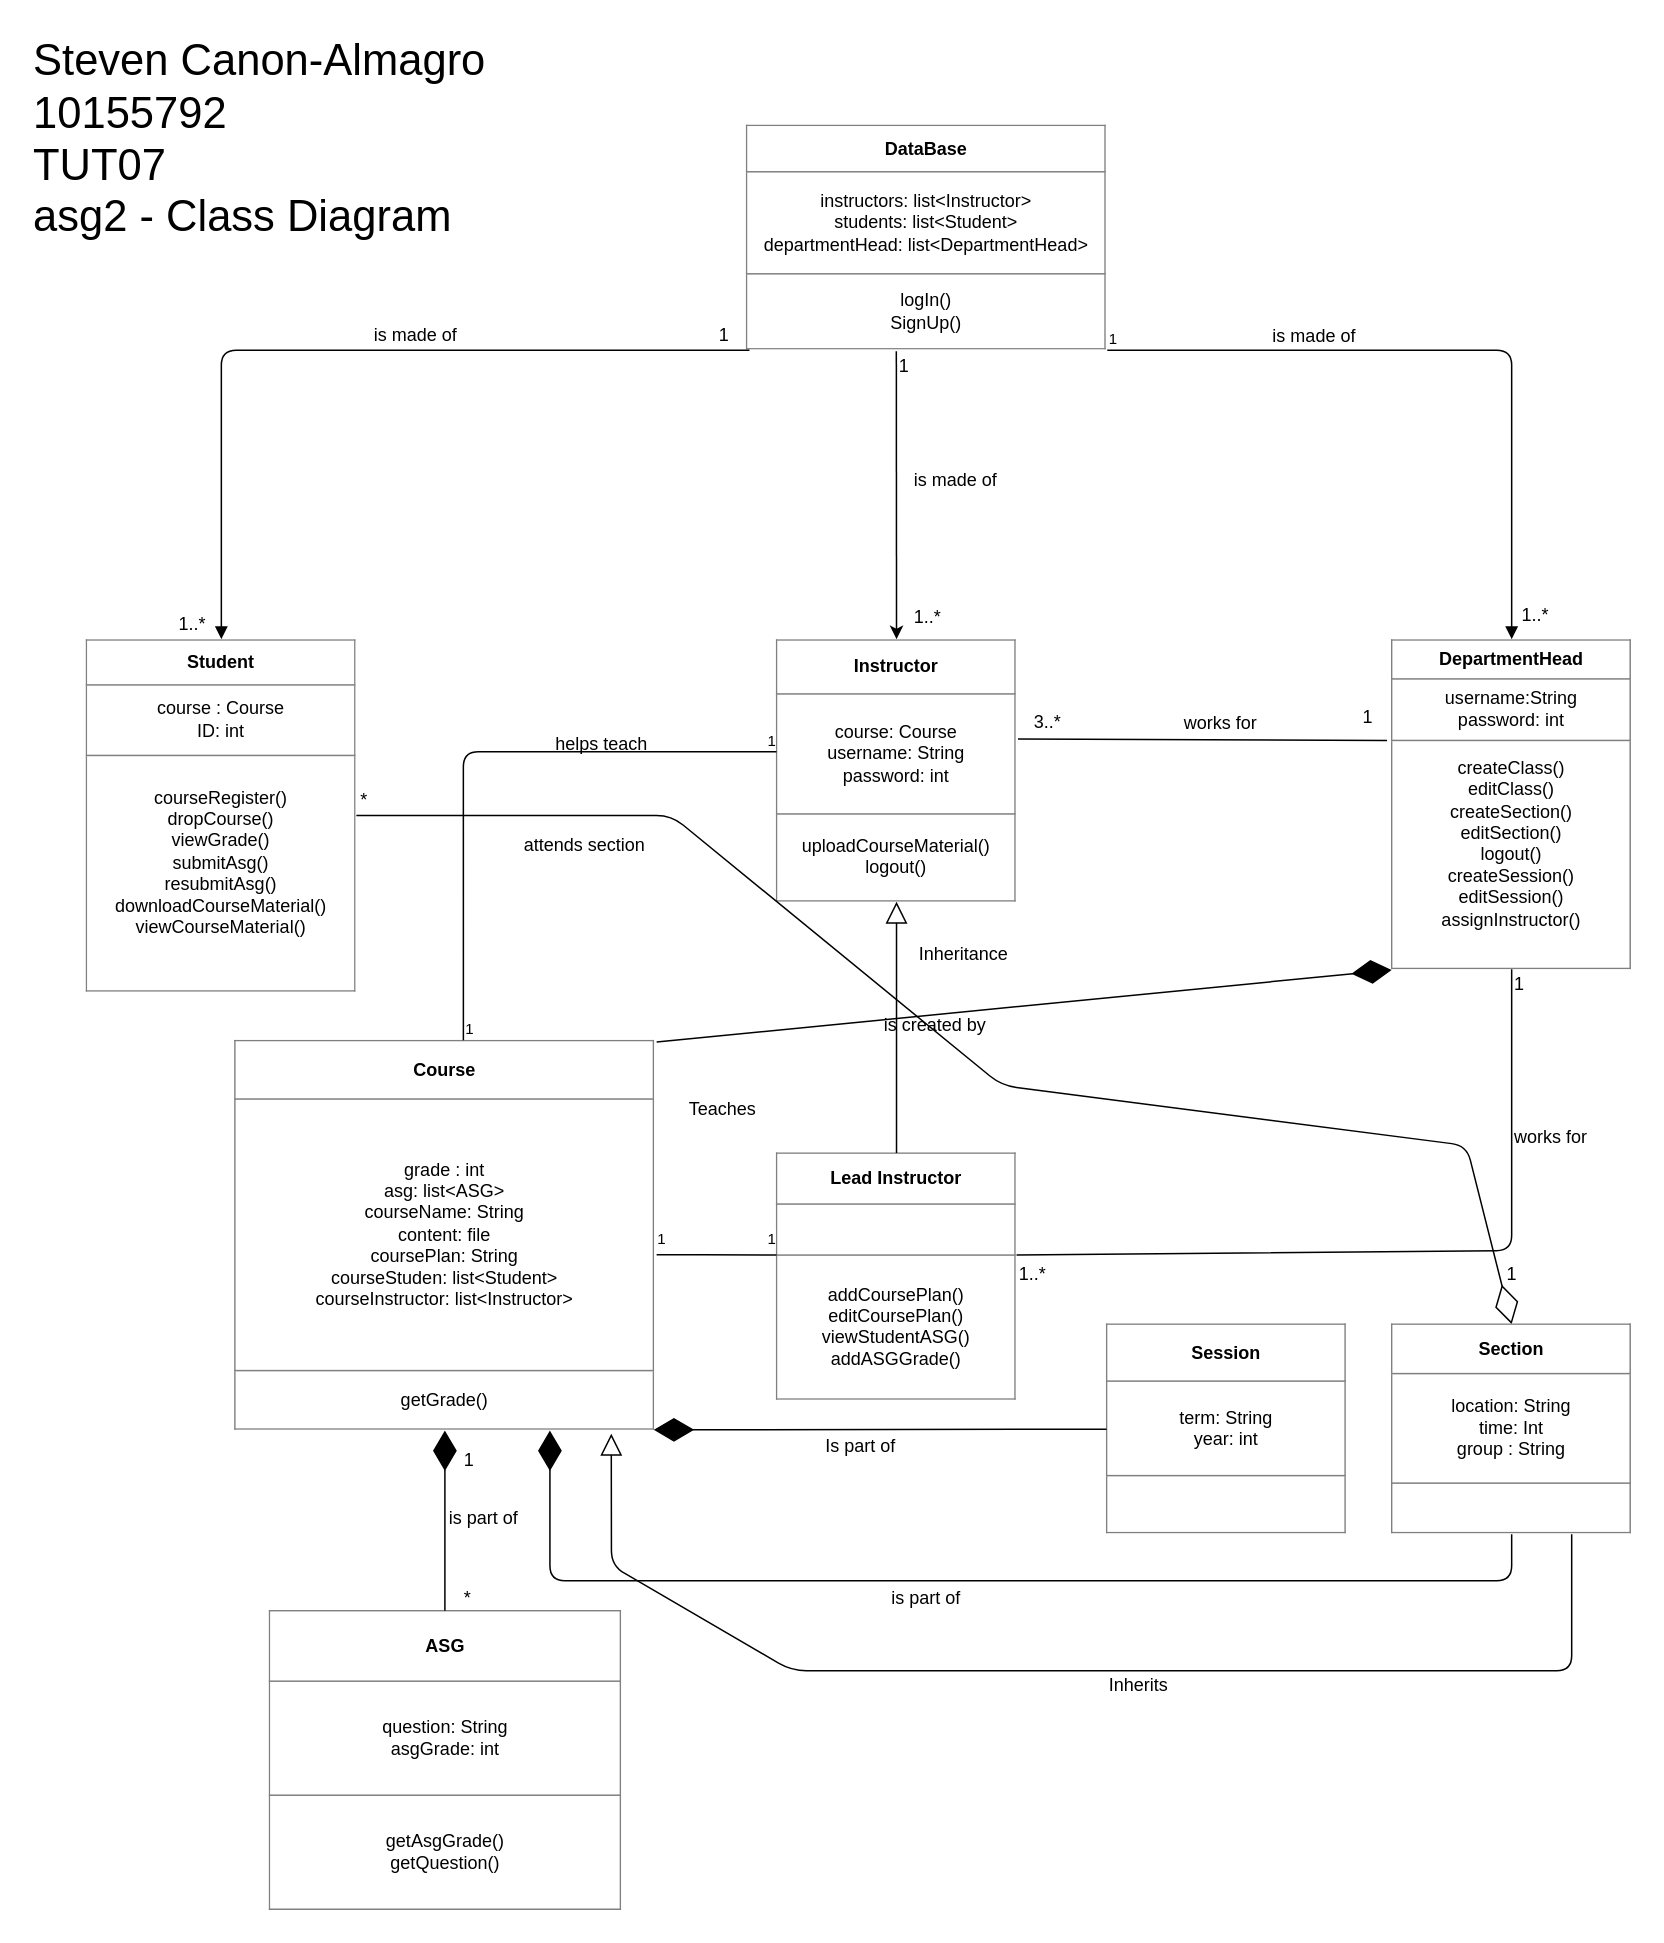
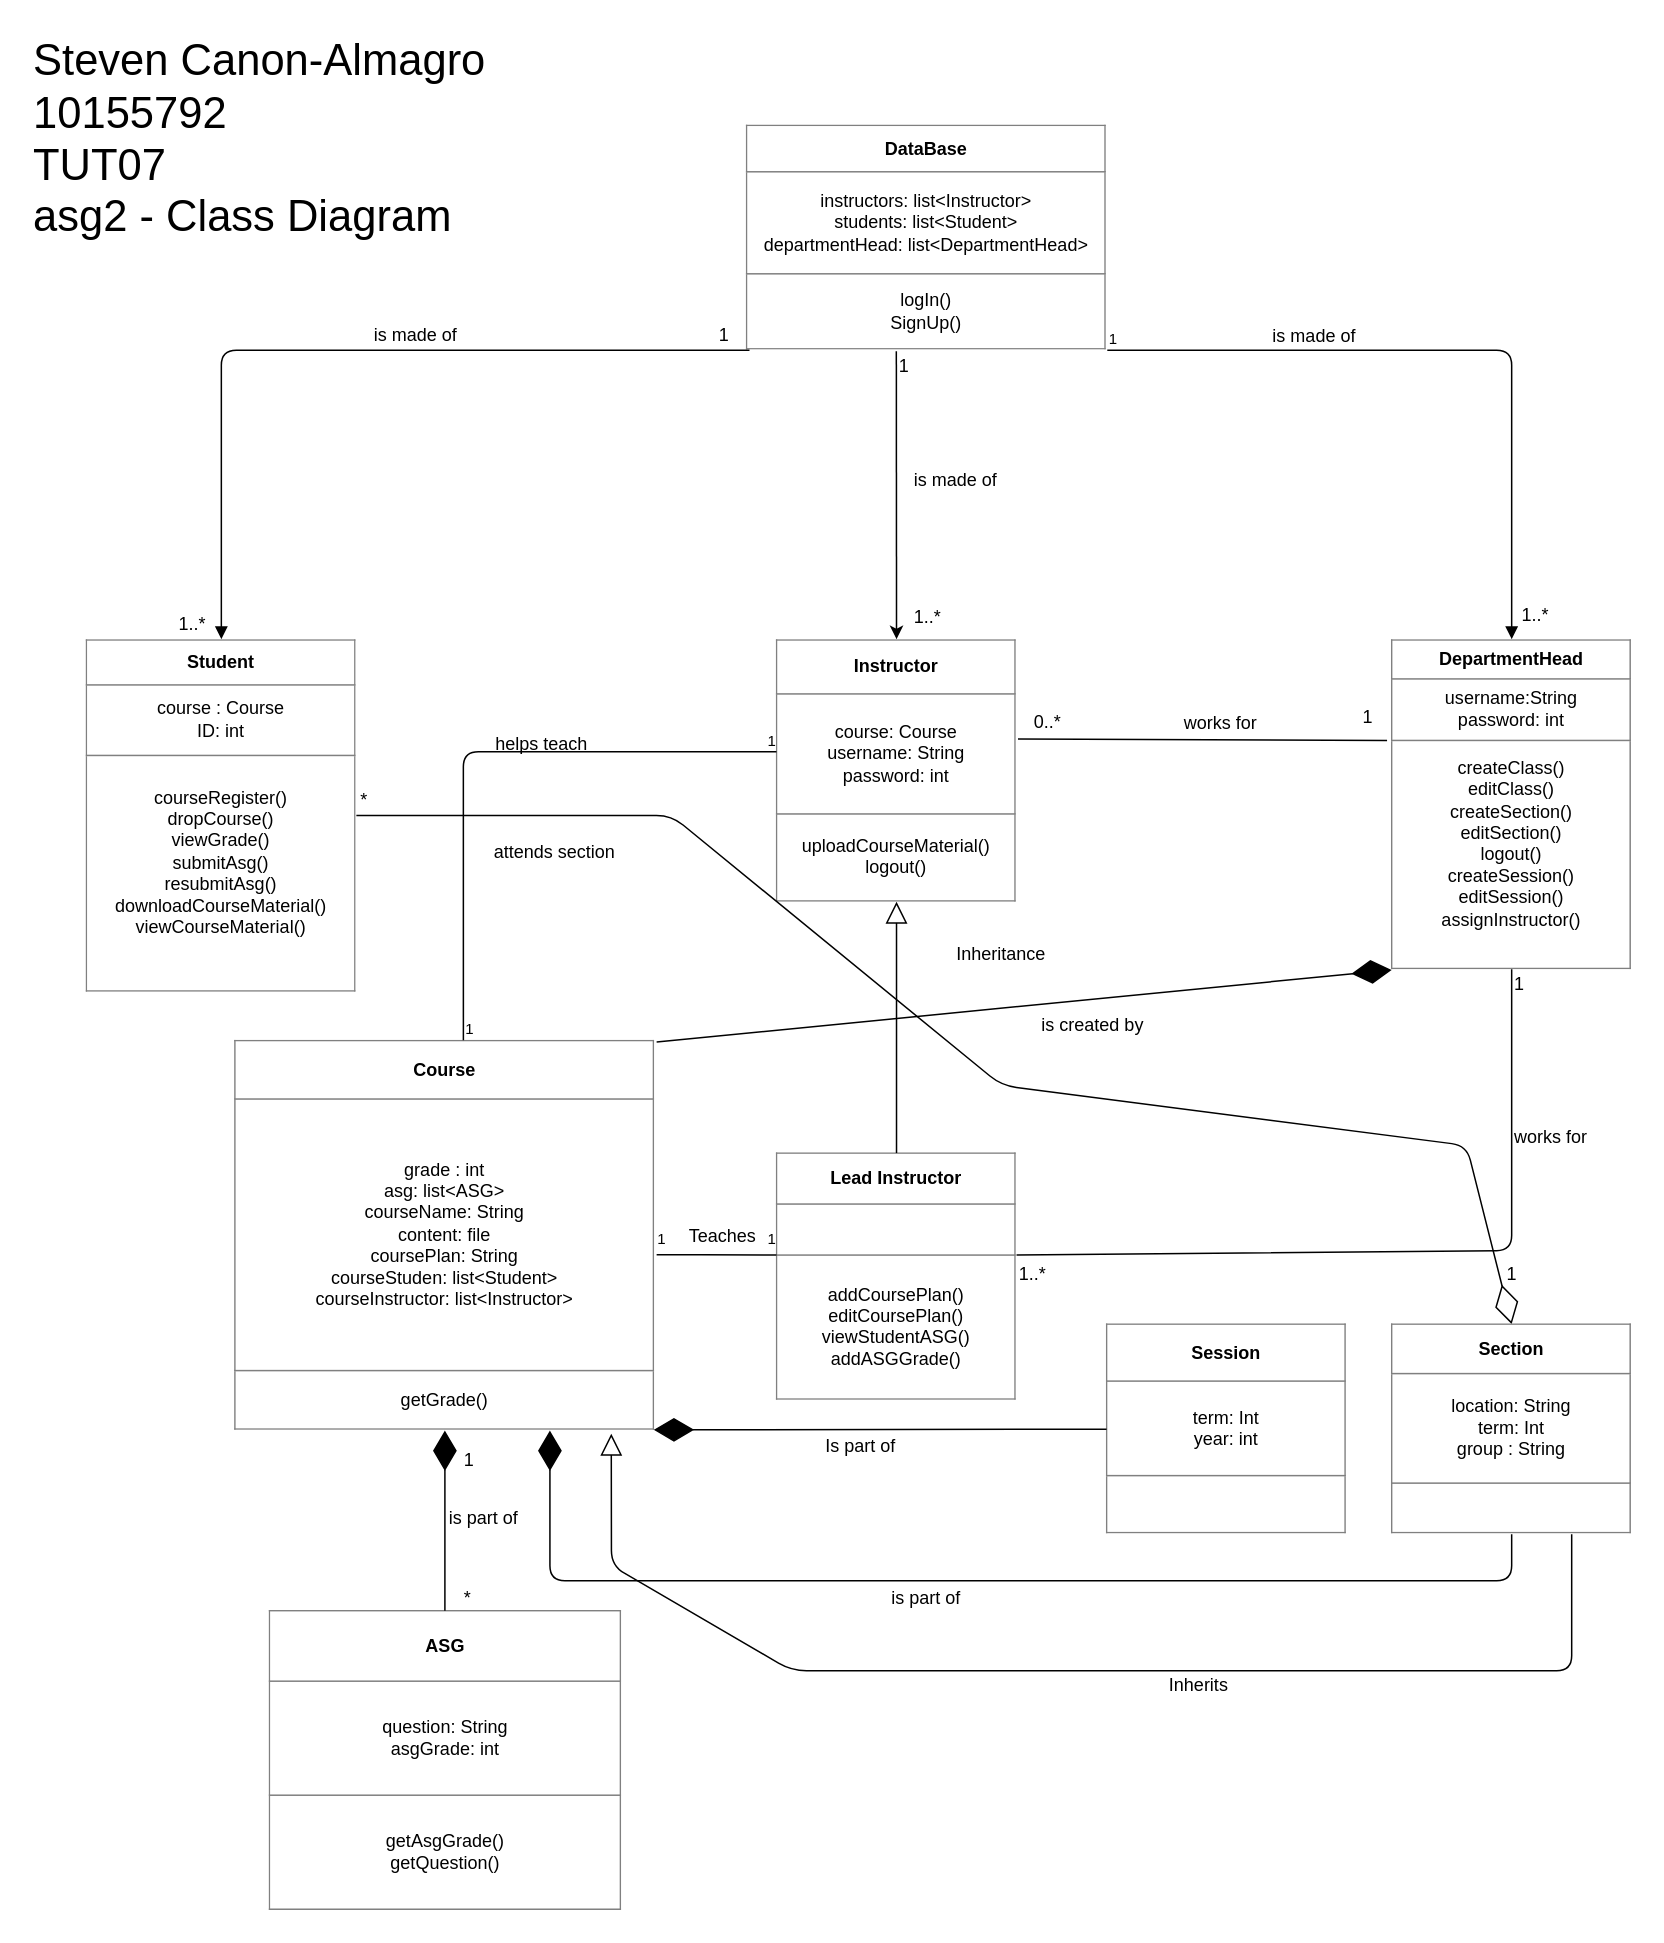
node "3..*": label "3..*" -> "0..*"
node "helps teach": moved (613, 745) -> (553, 745)
node "attends section": moved (596, 845) -> (566, 853)
node "Inheritance": moved (964, 954) -> (1001, 954)
node "is created by": moved (941, 1025) -> (1099, 1025)
node "Teaches": moved (731, 1109) -> (731, 1237)
node "Session term: String year: int": label "Session term: String year: int" -> "Session term: Int year: int"
node "Section location: String time: Int group : String": label "Section location: String time: Int group : String" -> "Section location: String term: Int group : String"
node "Inherits": moved (1151, 1685) -> (1211, 1685)
